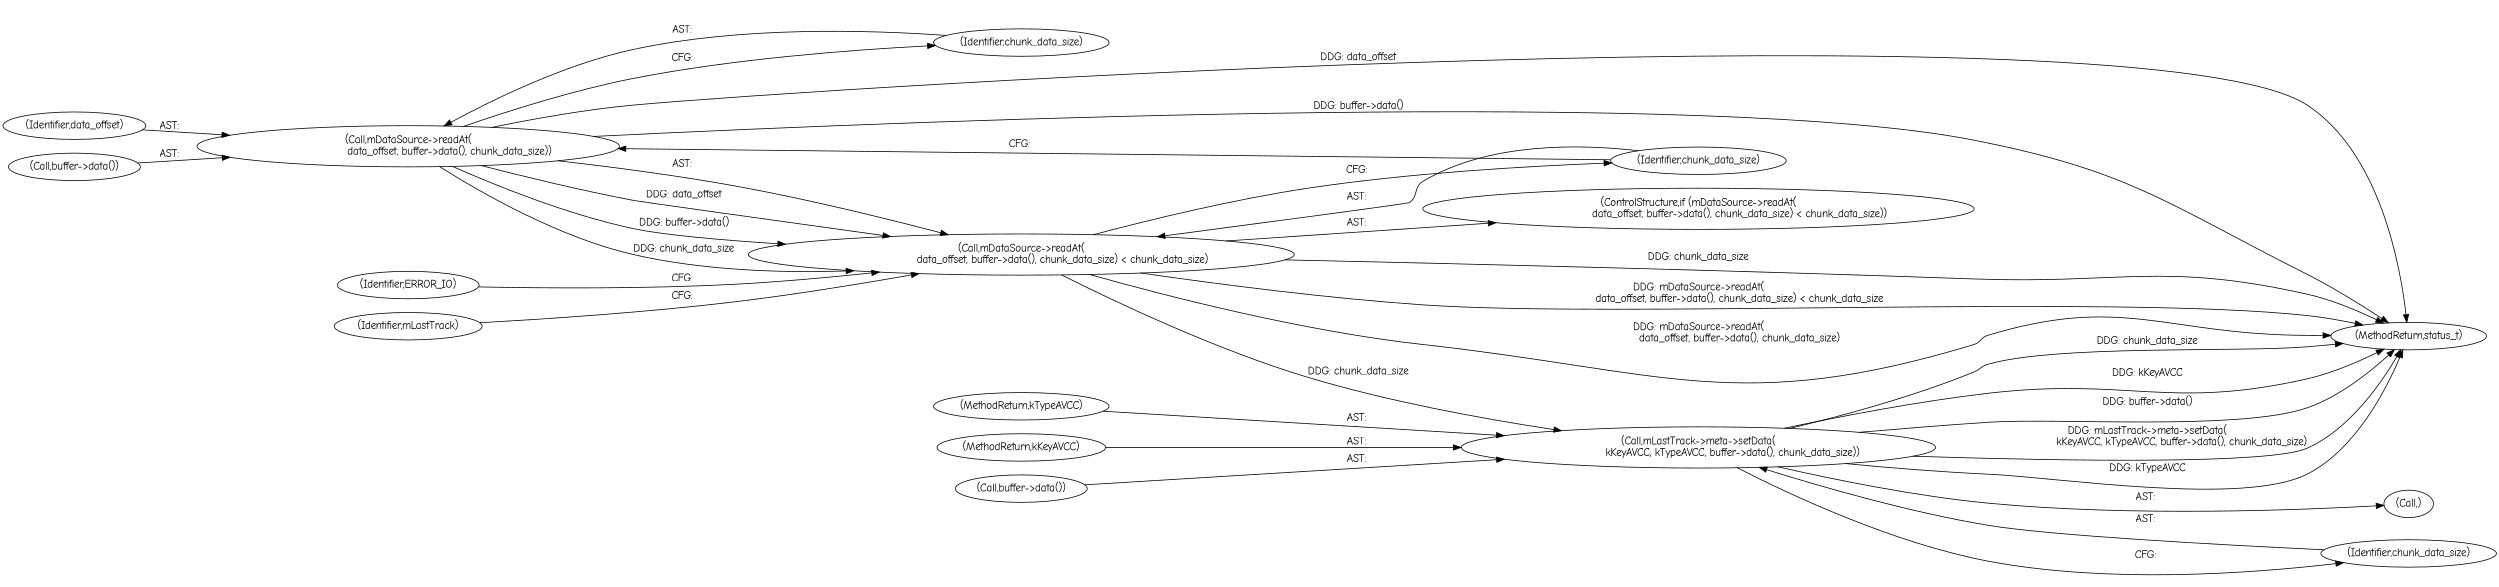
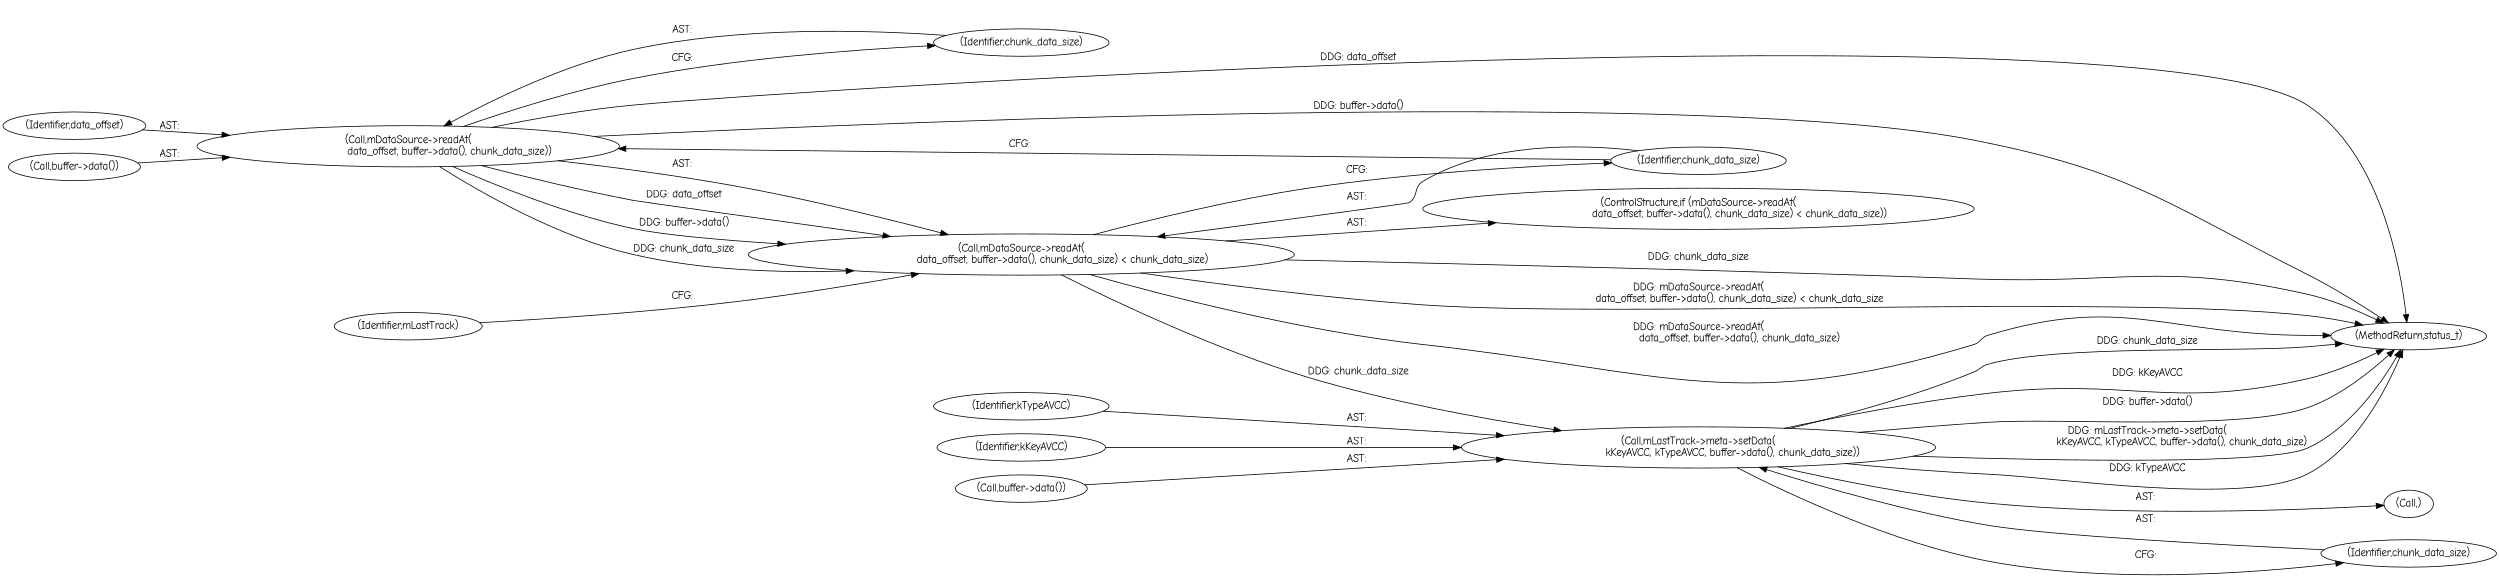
node "(Identifier,ERROR_IO)": removed
node "(MethodReturn,kTypeAVCC)": label "(MethodReturn,kTypeAVCC)" -> "(Identifier,kTypeAVCC)"
node "(MethodReturn,kKeyAVCC)": label "(MethodReturn,kKeyAVCC)" -> "(Identifier,kKeyAVCC)"
